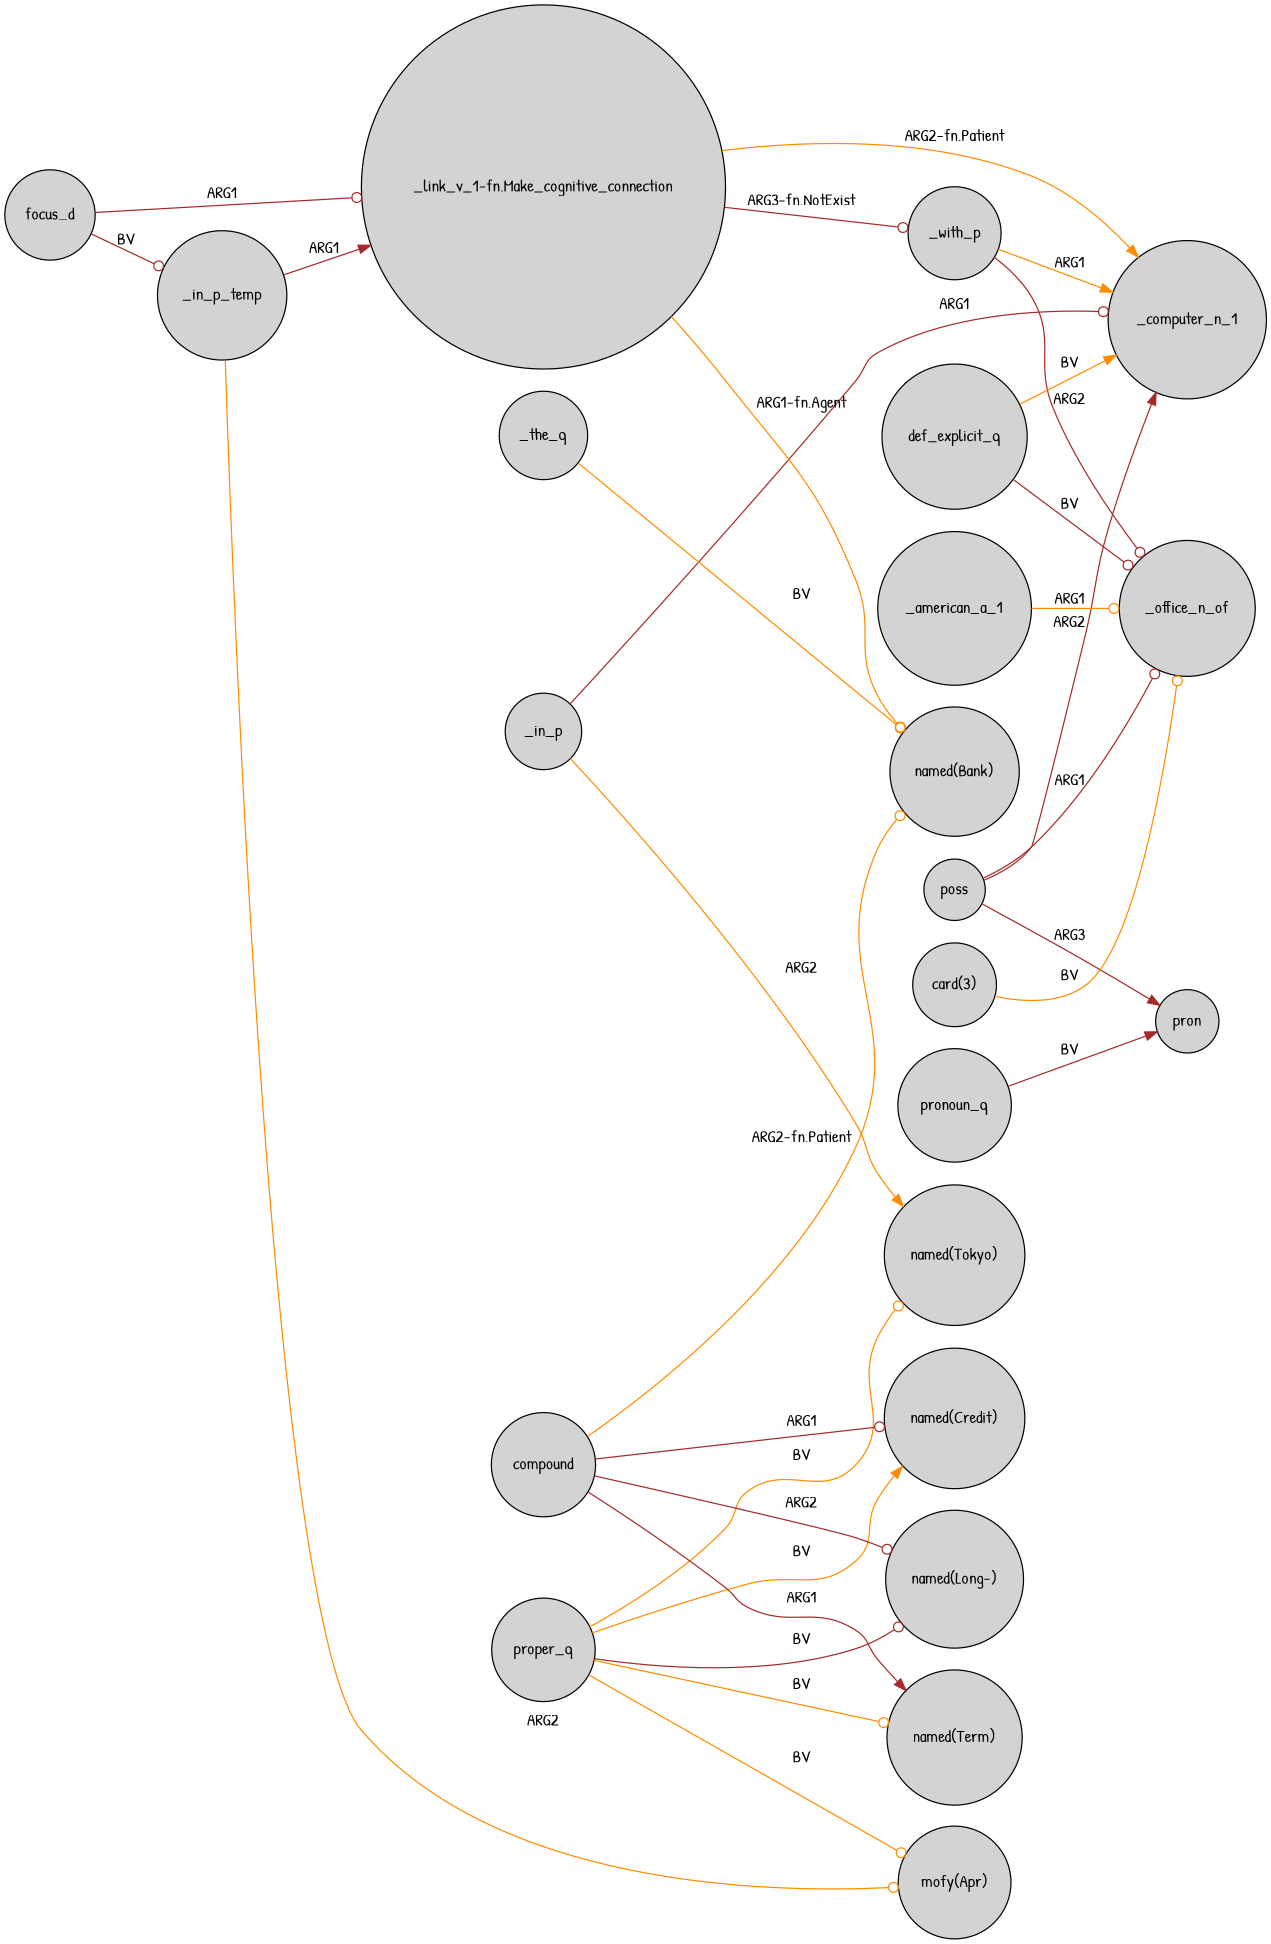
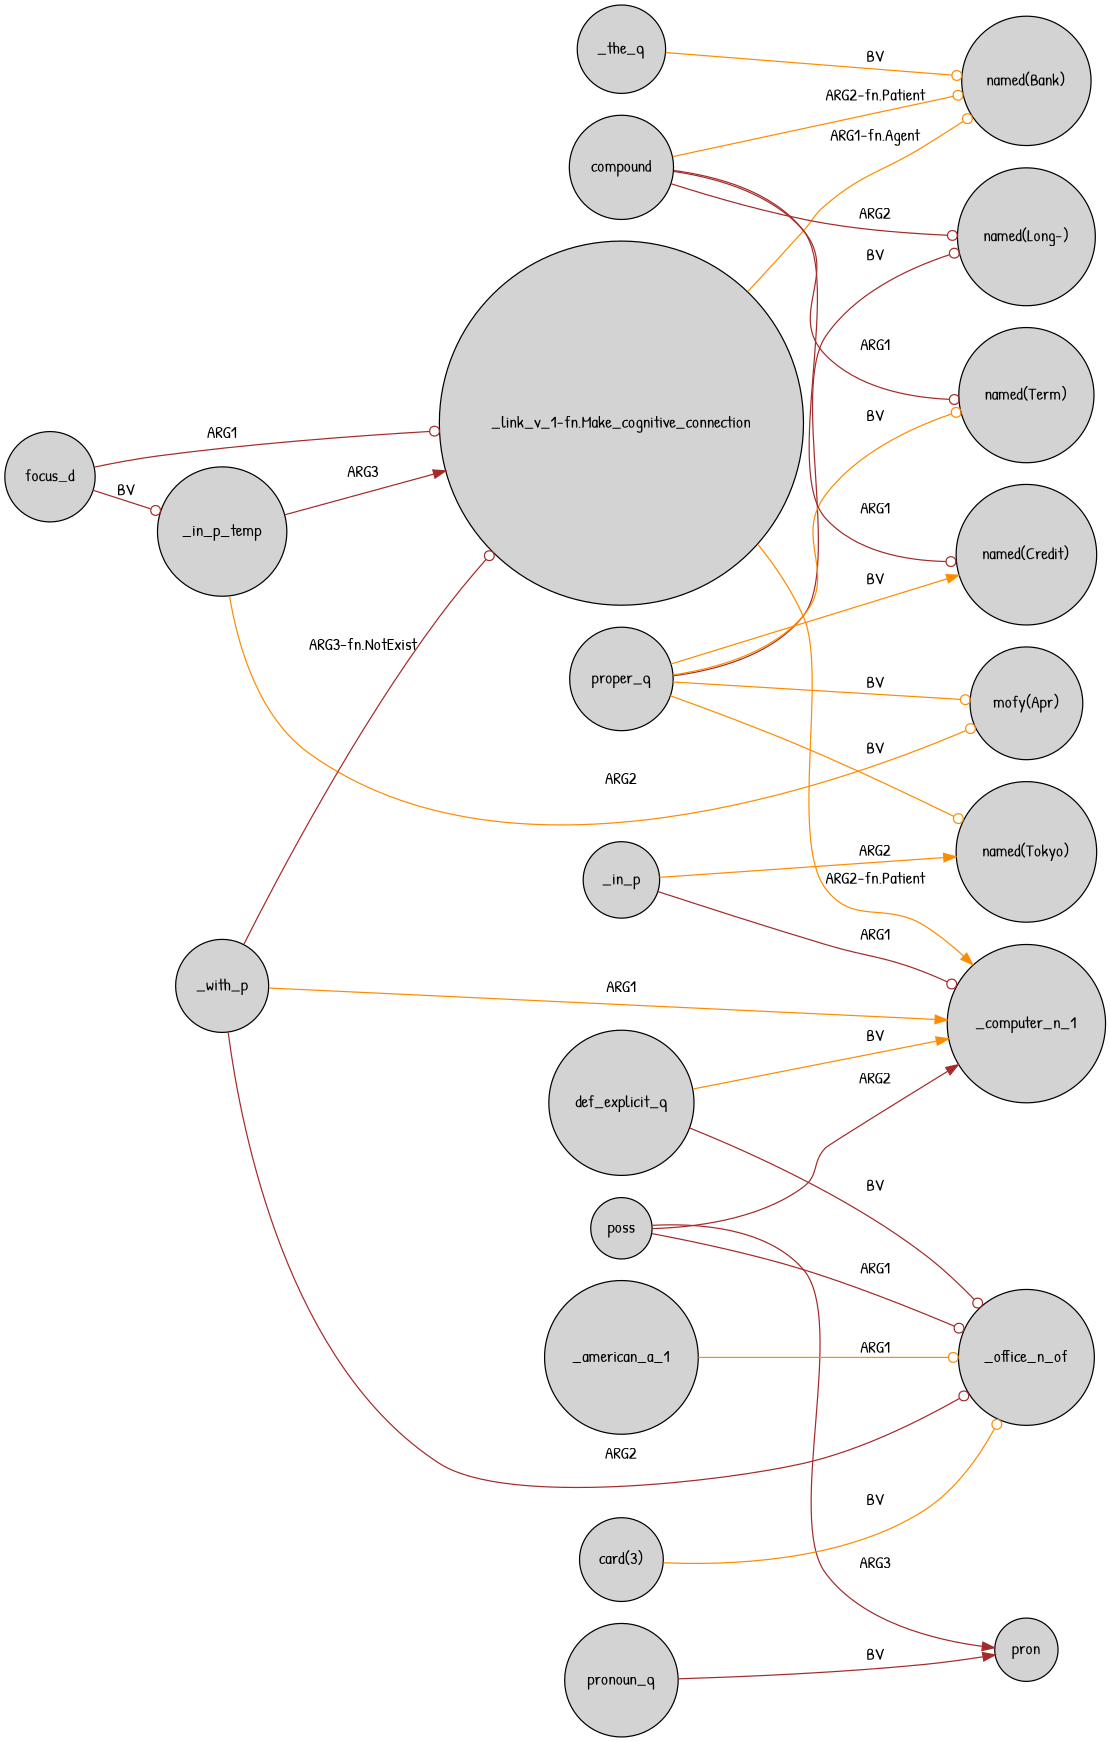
edge "_link_v_1-fn.Make_cognitive_connection" -> "_with_p": reversed
edge "_in_p_temp" -> "_link_v_1-fn.Make_cognitive_connection": label "ARG1" -> "ARG3"
edge "compound" -> "named(Term)": arrowhead normal -> odot
